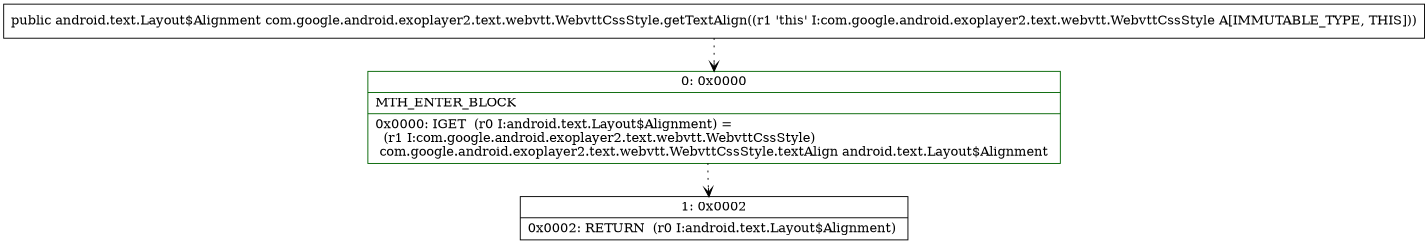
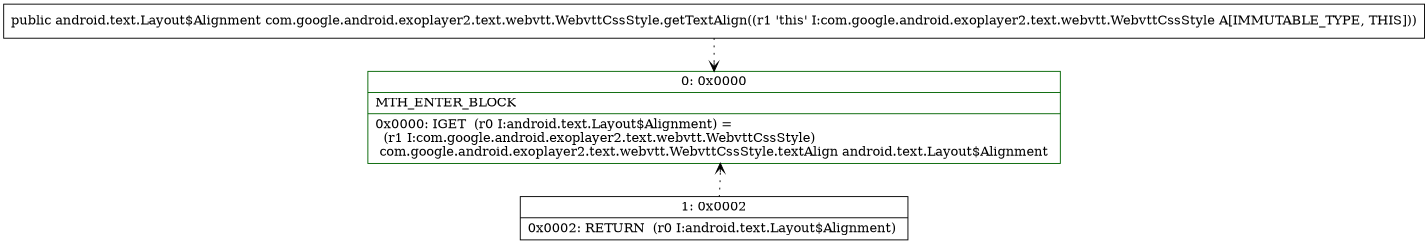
edge "0: 0x0000" -> "1: 0x0002": reversed
